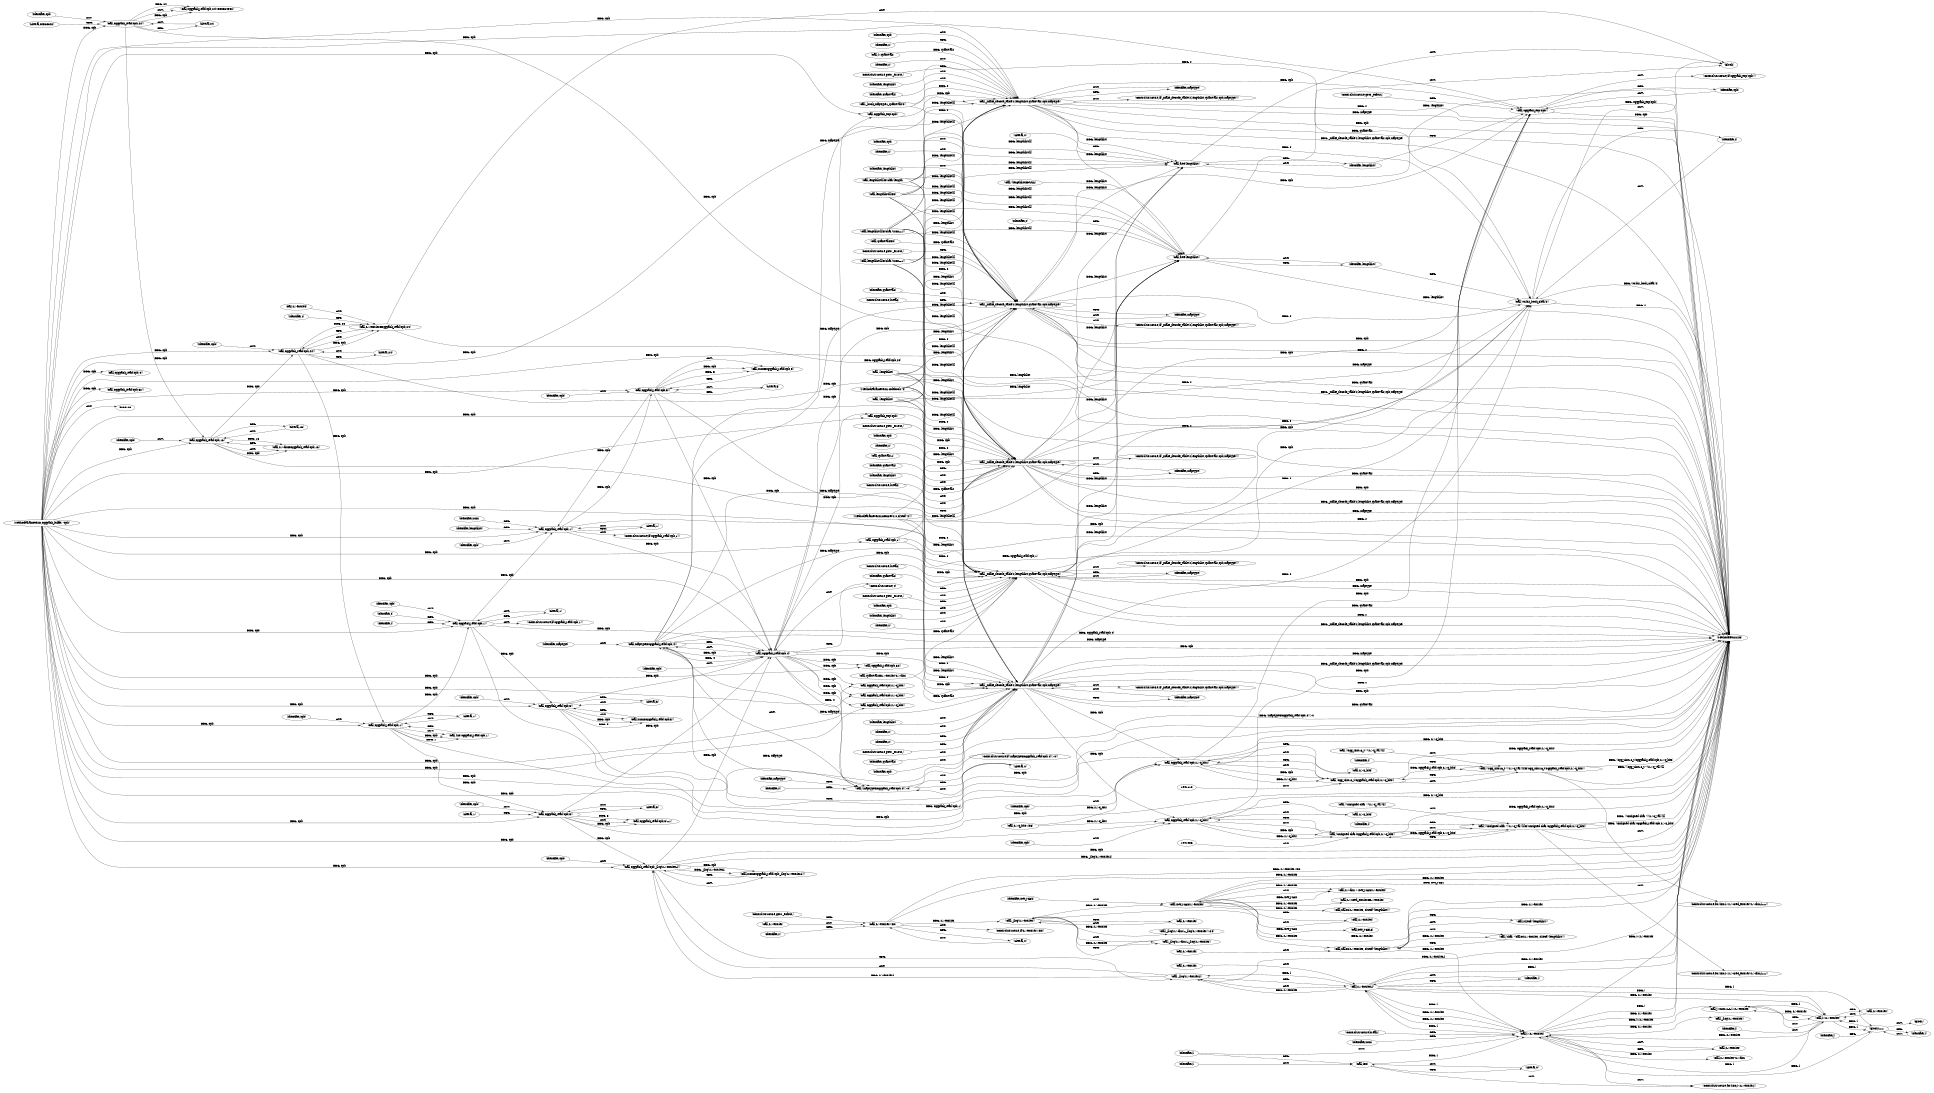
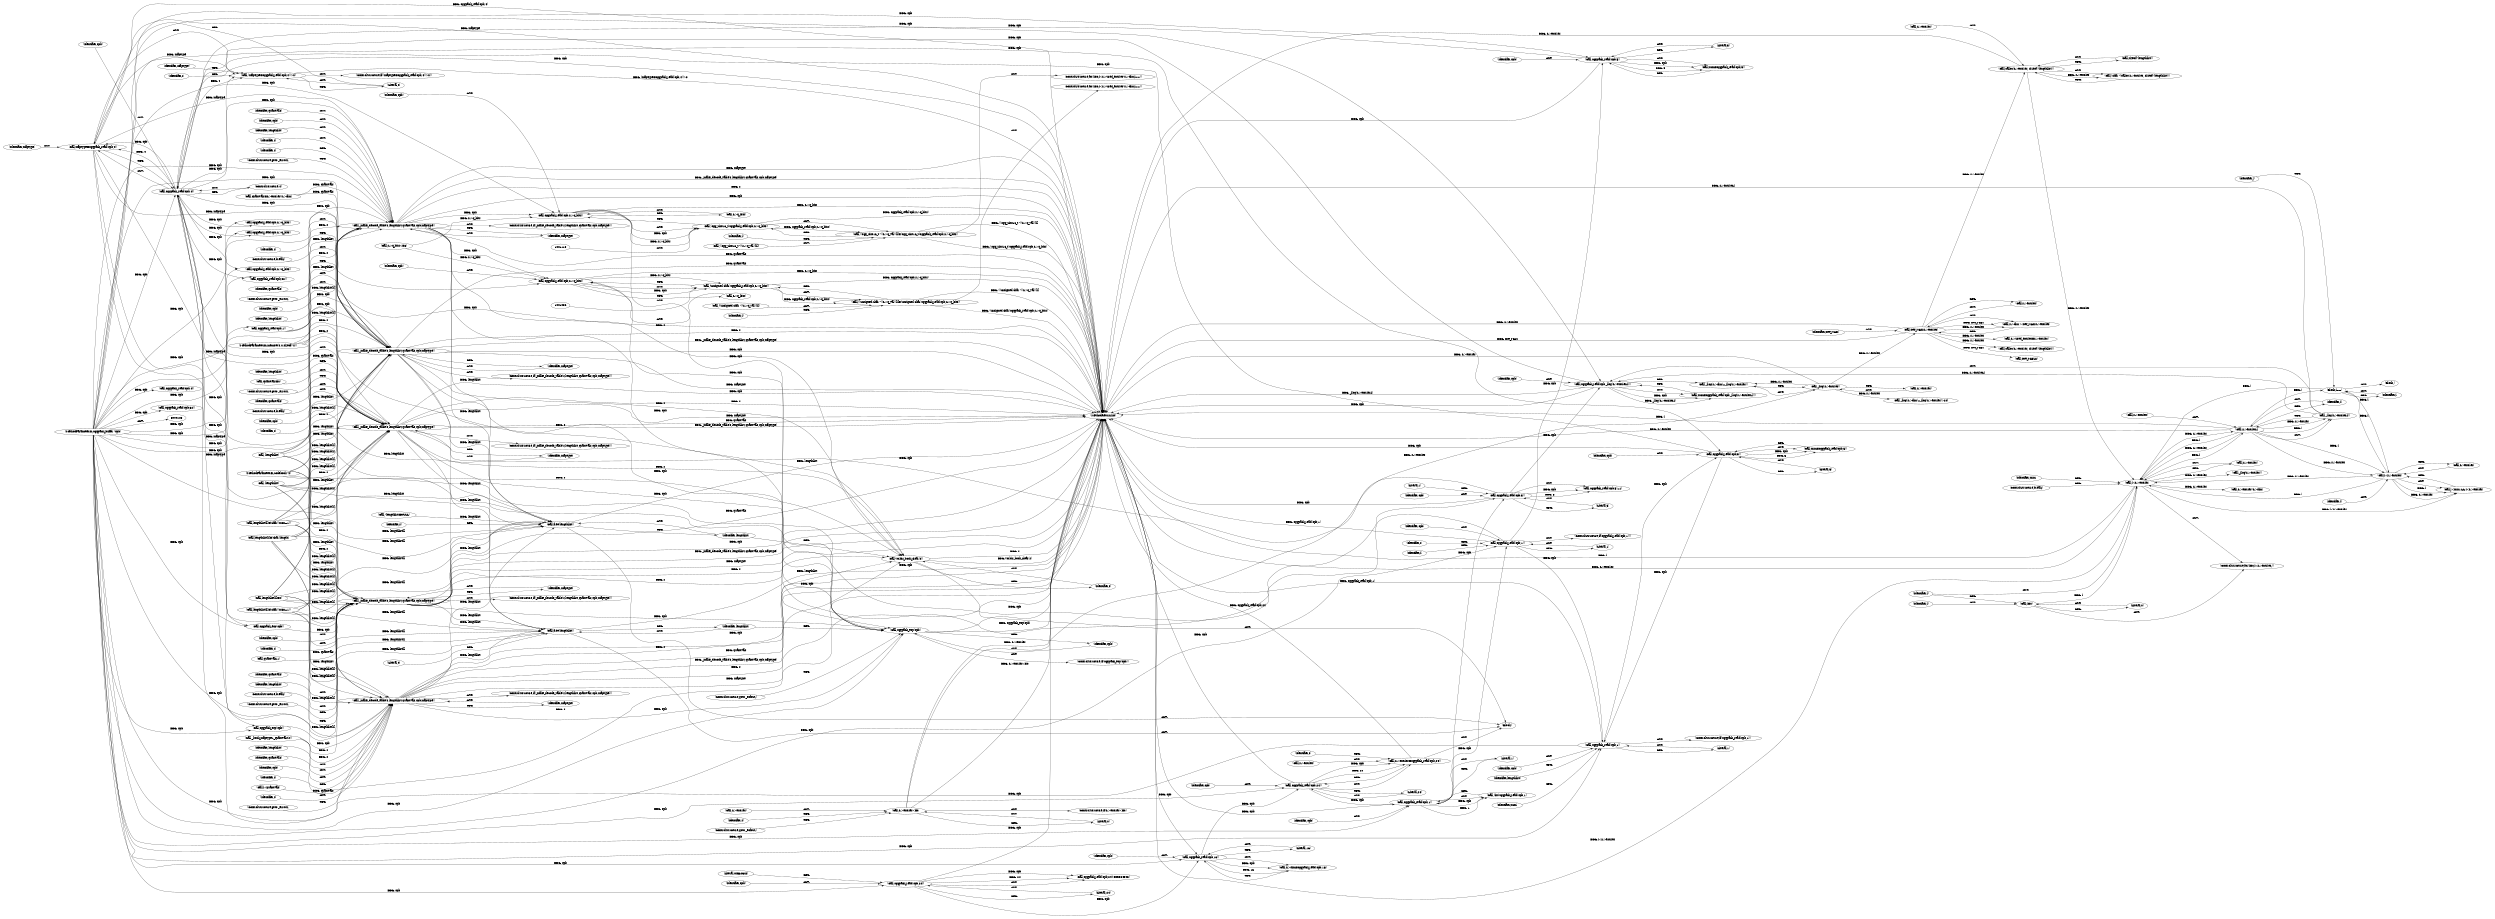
edge "(Call,s->dim > INT_MAX/s->entries)" -> "(Call,INT_MAX/s->entries)": added, label "CFG:"
edge "(Call,oggpack_read(opb,16))" -> "(MethodReturn,int)": reversed
edge "(Call,oggpack_read(opb,_ilog(s->entries-i)))" -> "(Call,_ilog(s->entries-i))": now "(Call,oggpack_read(opb,_ilog(s->entries-i)))" -> "(Call,_ilog(s->dim)+_ilog(s->entries))"
